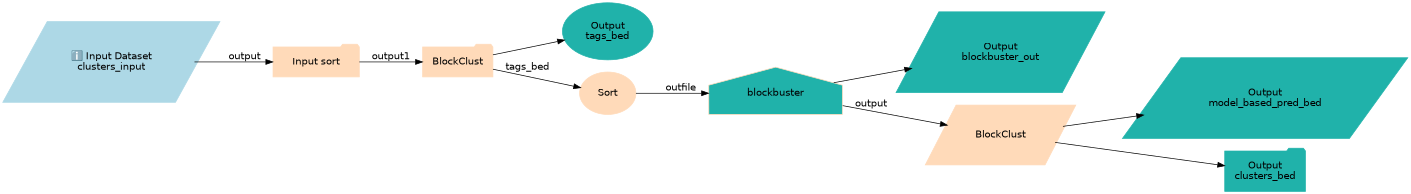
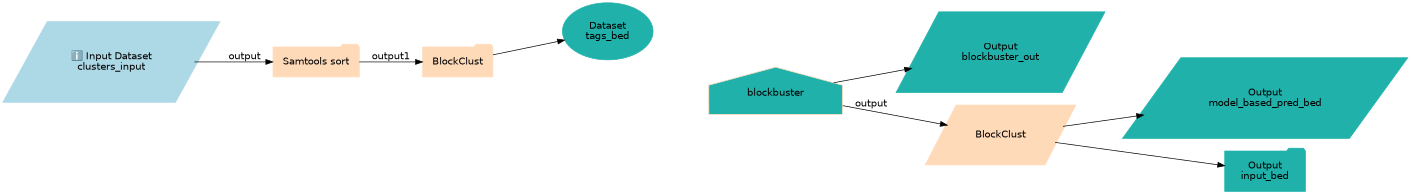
node "Output tags_bed": label "Output tags_bed" -> "Dataset tags_bed"
node "Input sort": label "Input sort" -> "Samtools sort"
node "Sort": removed
node "Output clusters_bed": label "Output clusters_bed" -> "Output input_bed"
